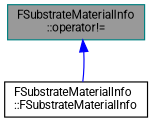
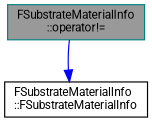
edge "FSubstrateMaterialInfo ::FSubstrateMaterialInfo" -> "FSubstrateMaterialInfo ::operator!=": reversed
